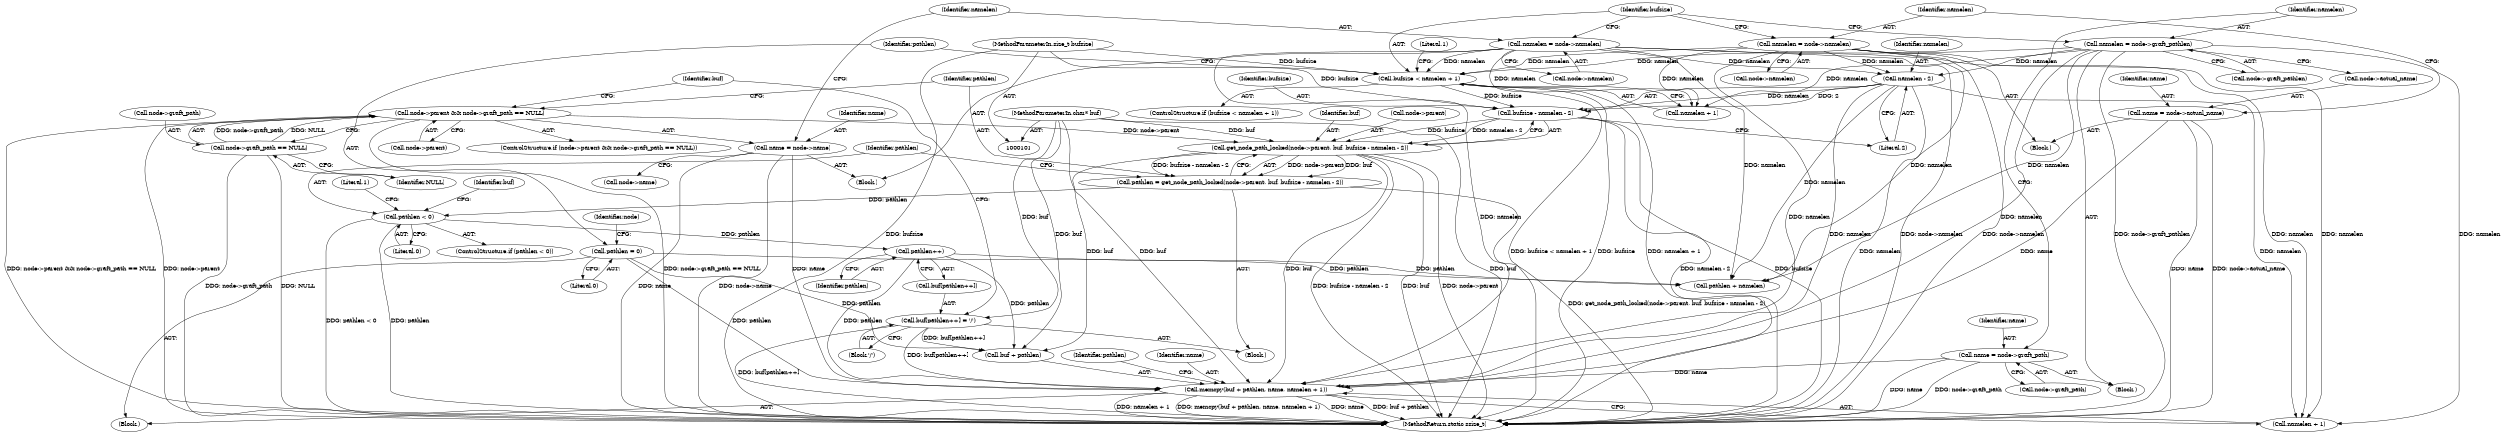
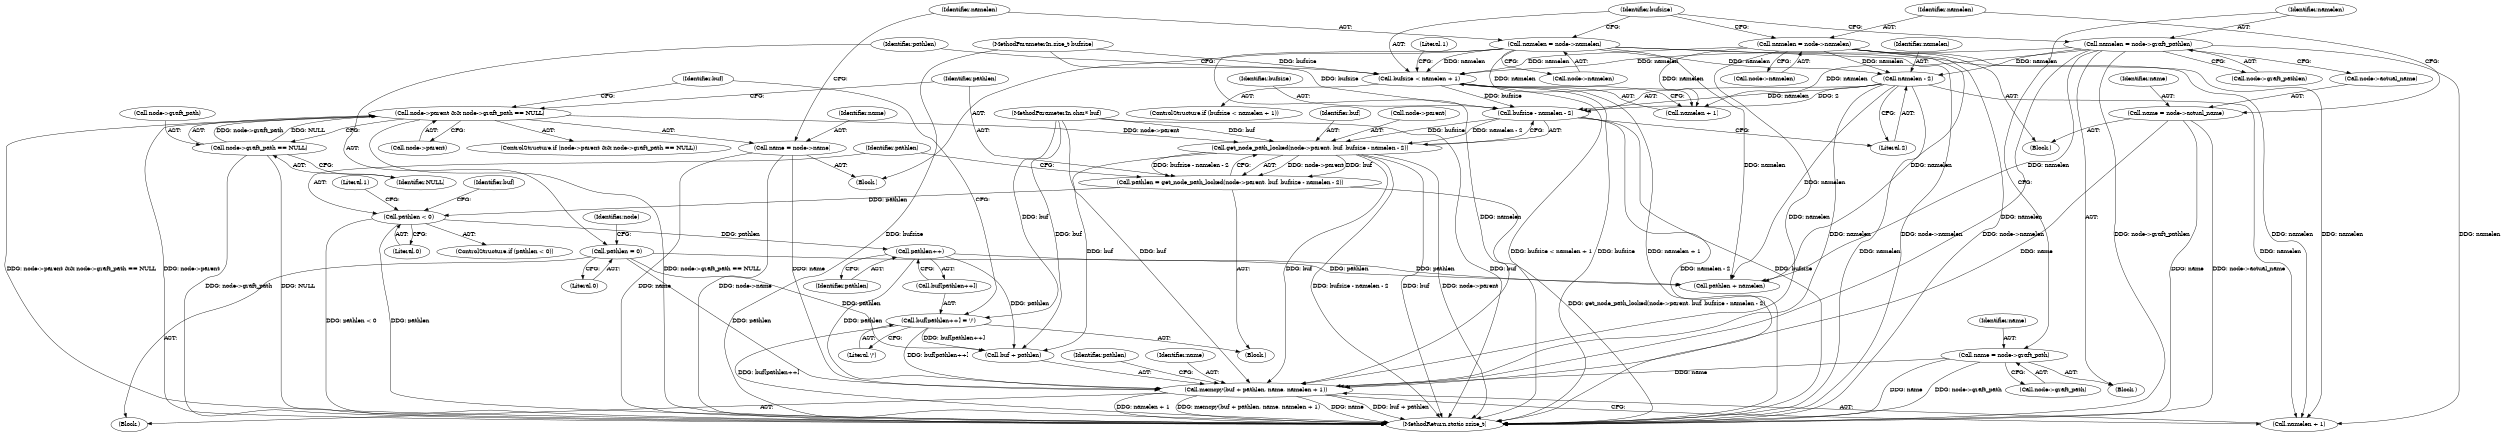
node "1000101": removed
node "(Call,node->name)": removed
node "(Block,'/')": label "(Block,'/')" -> "(Literal,'/')"
